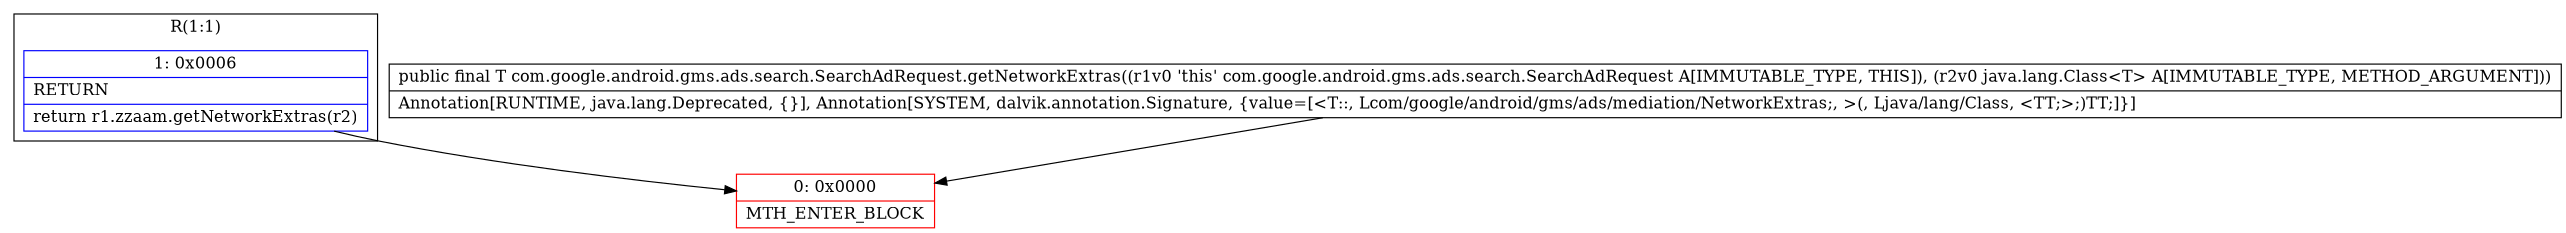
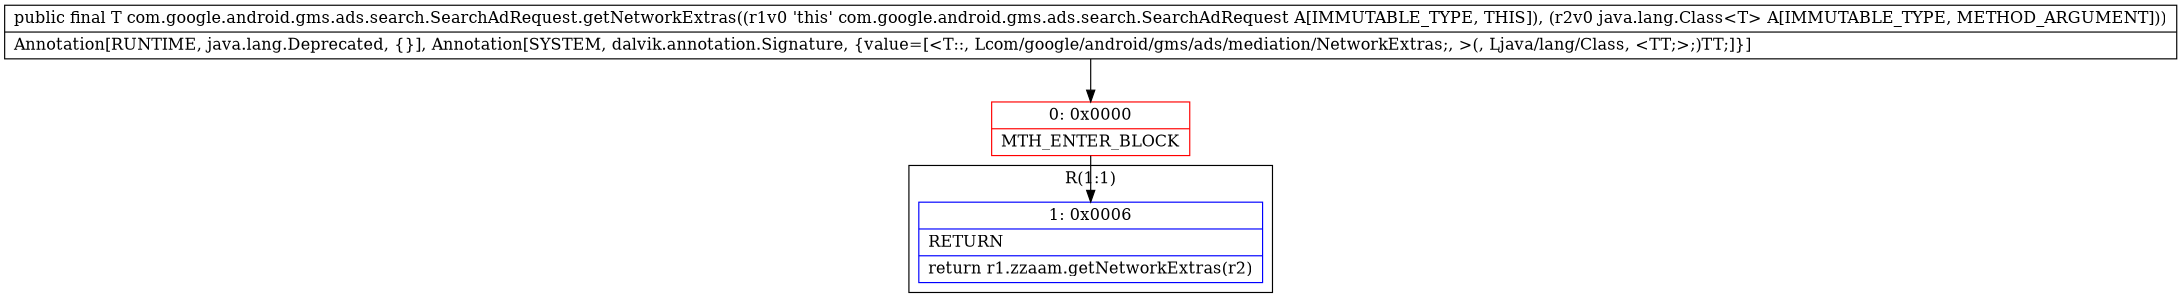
edge "1: 0x0006" -> "0: 0x0000": reversed
